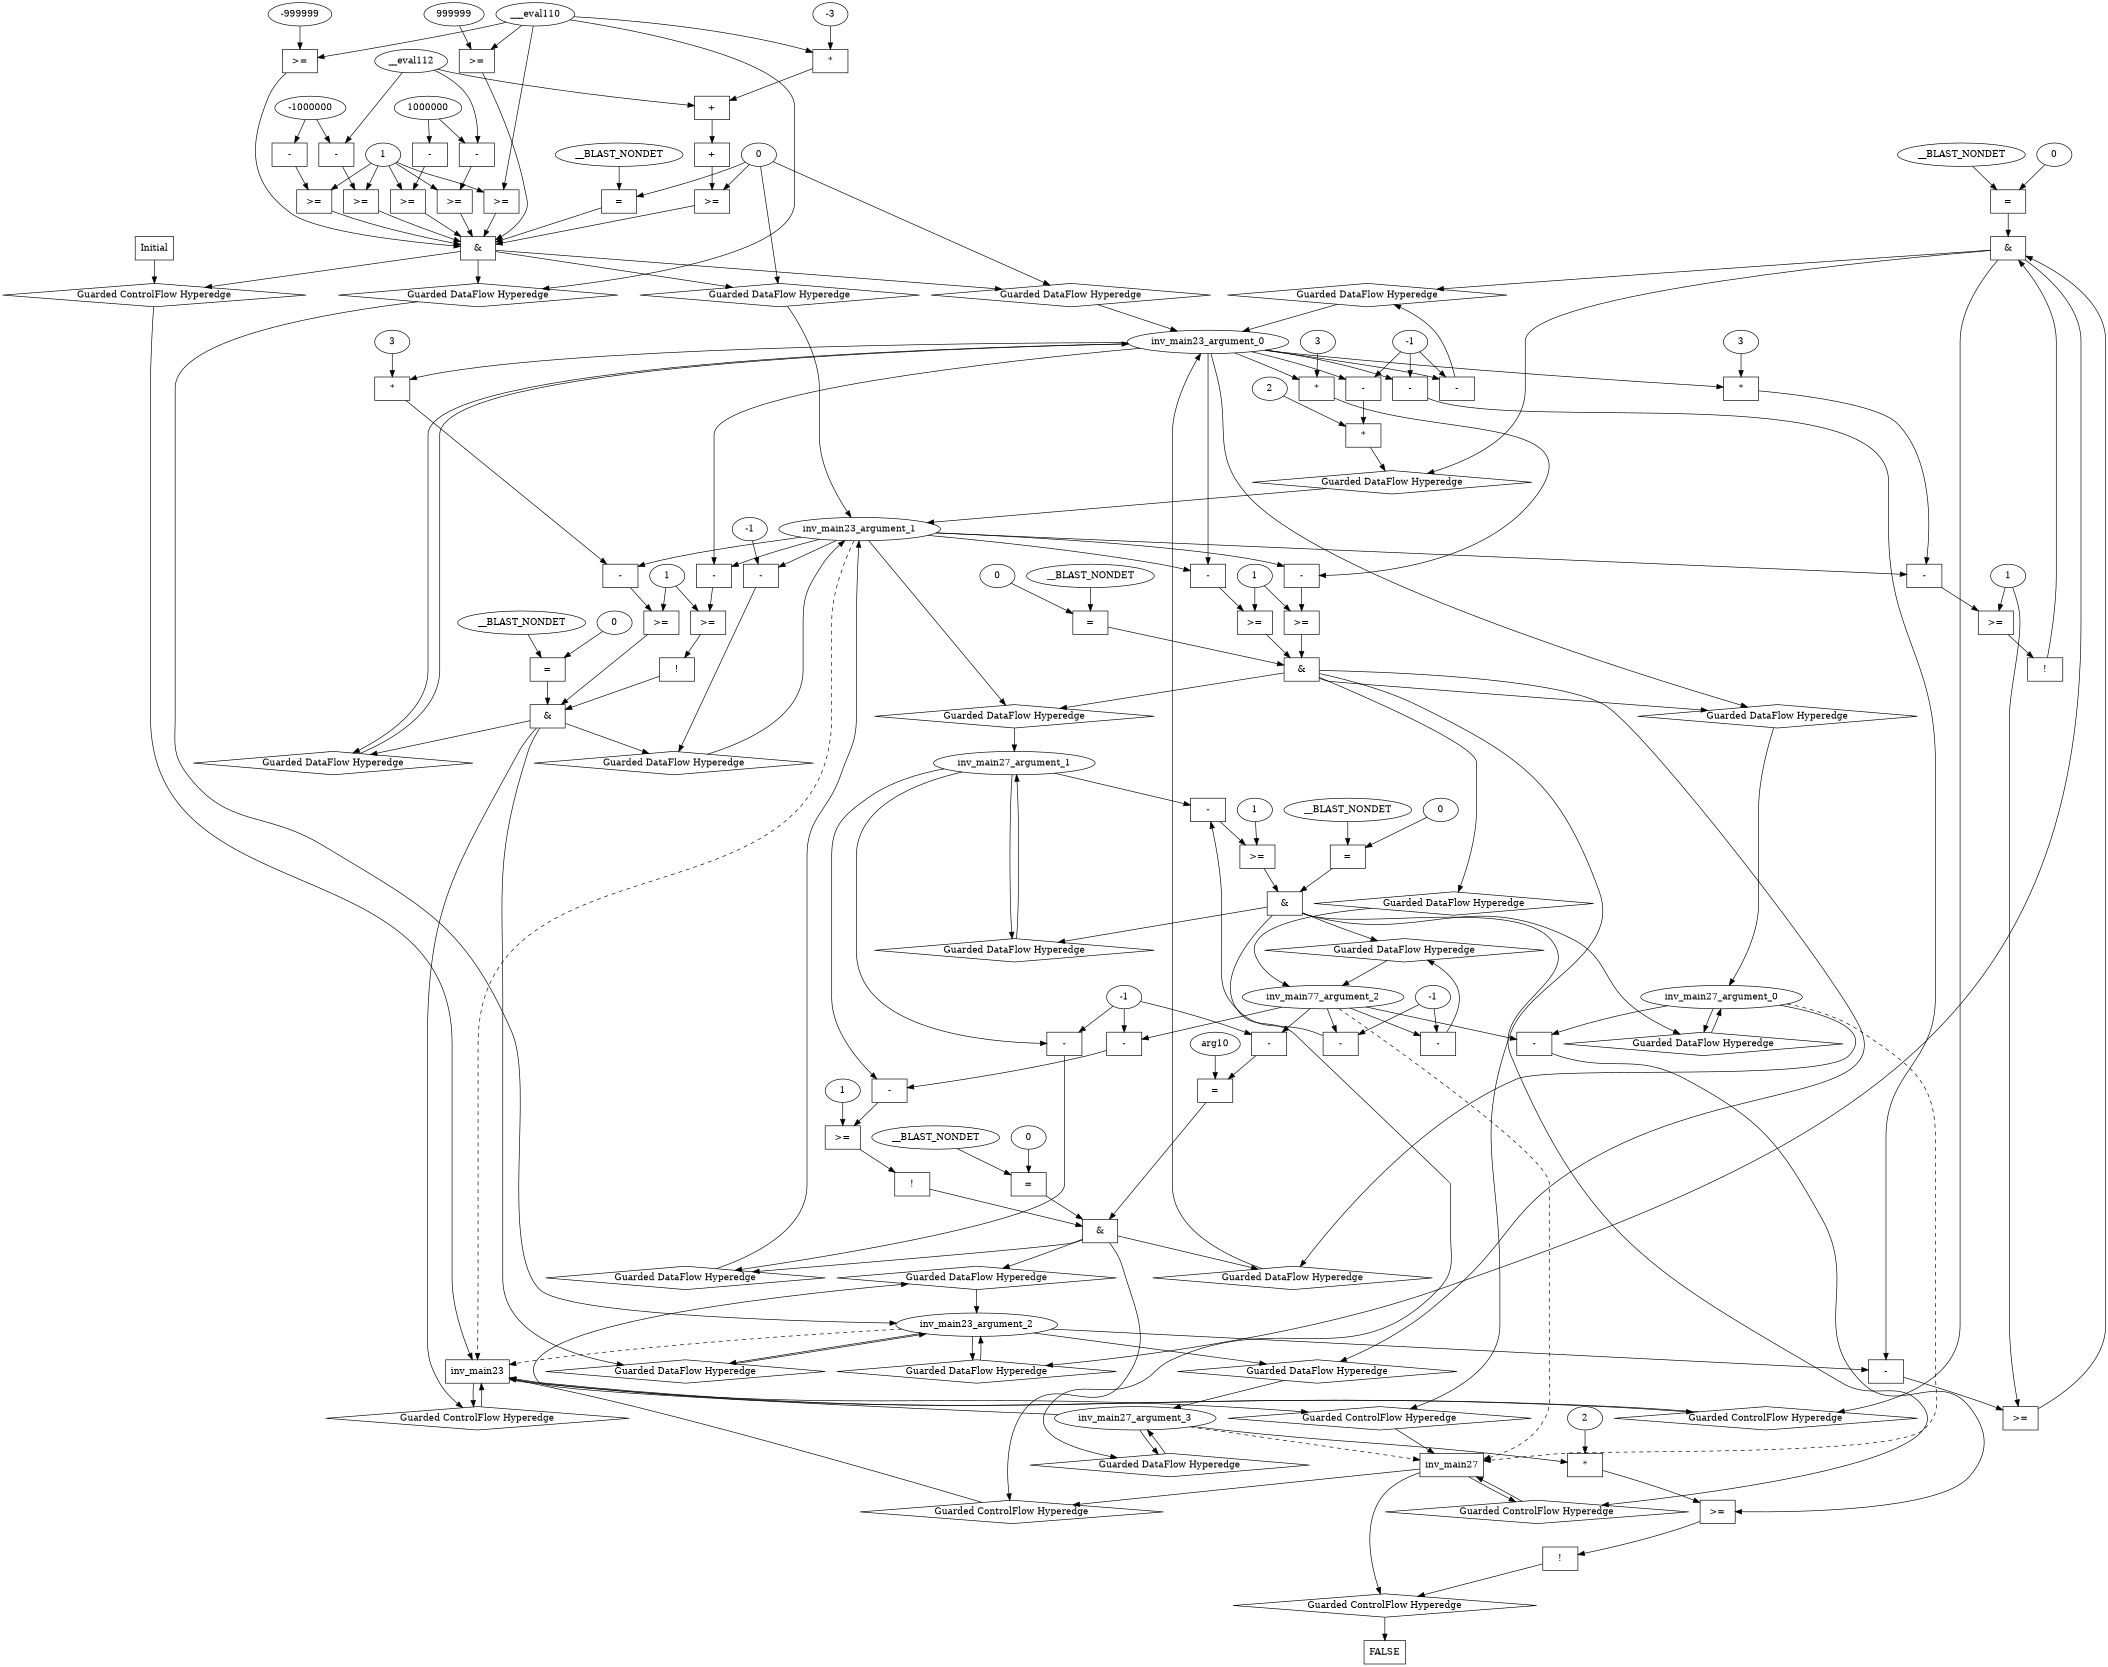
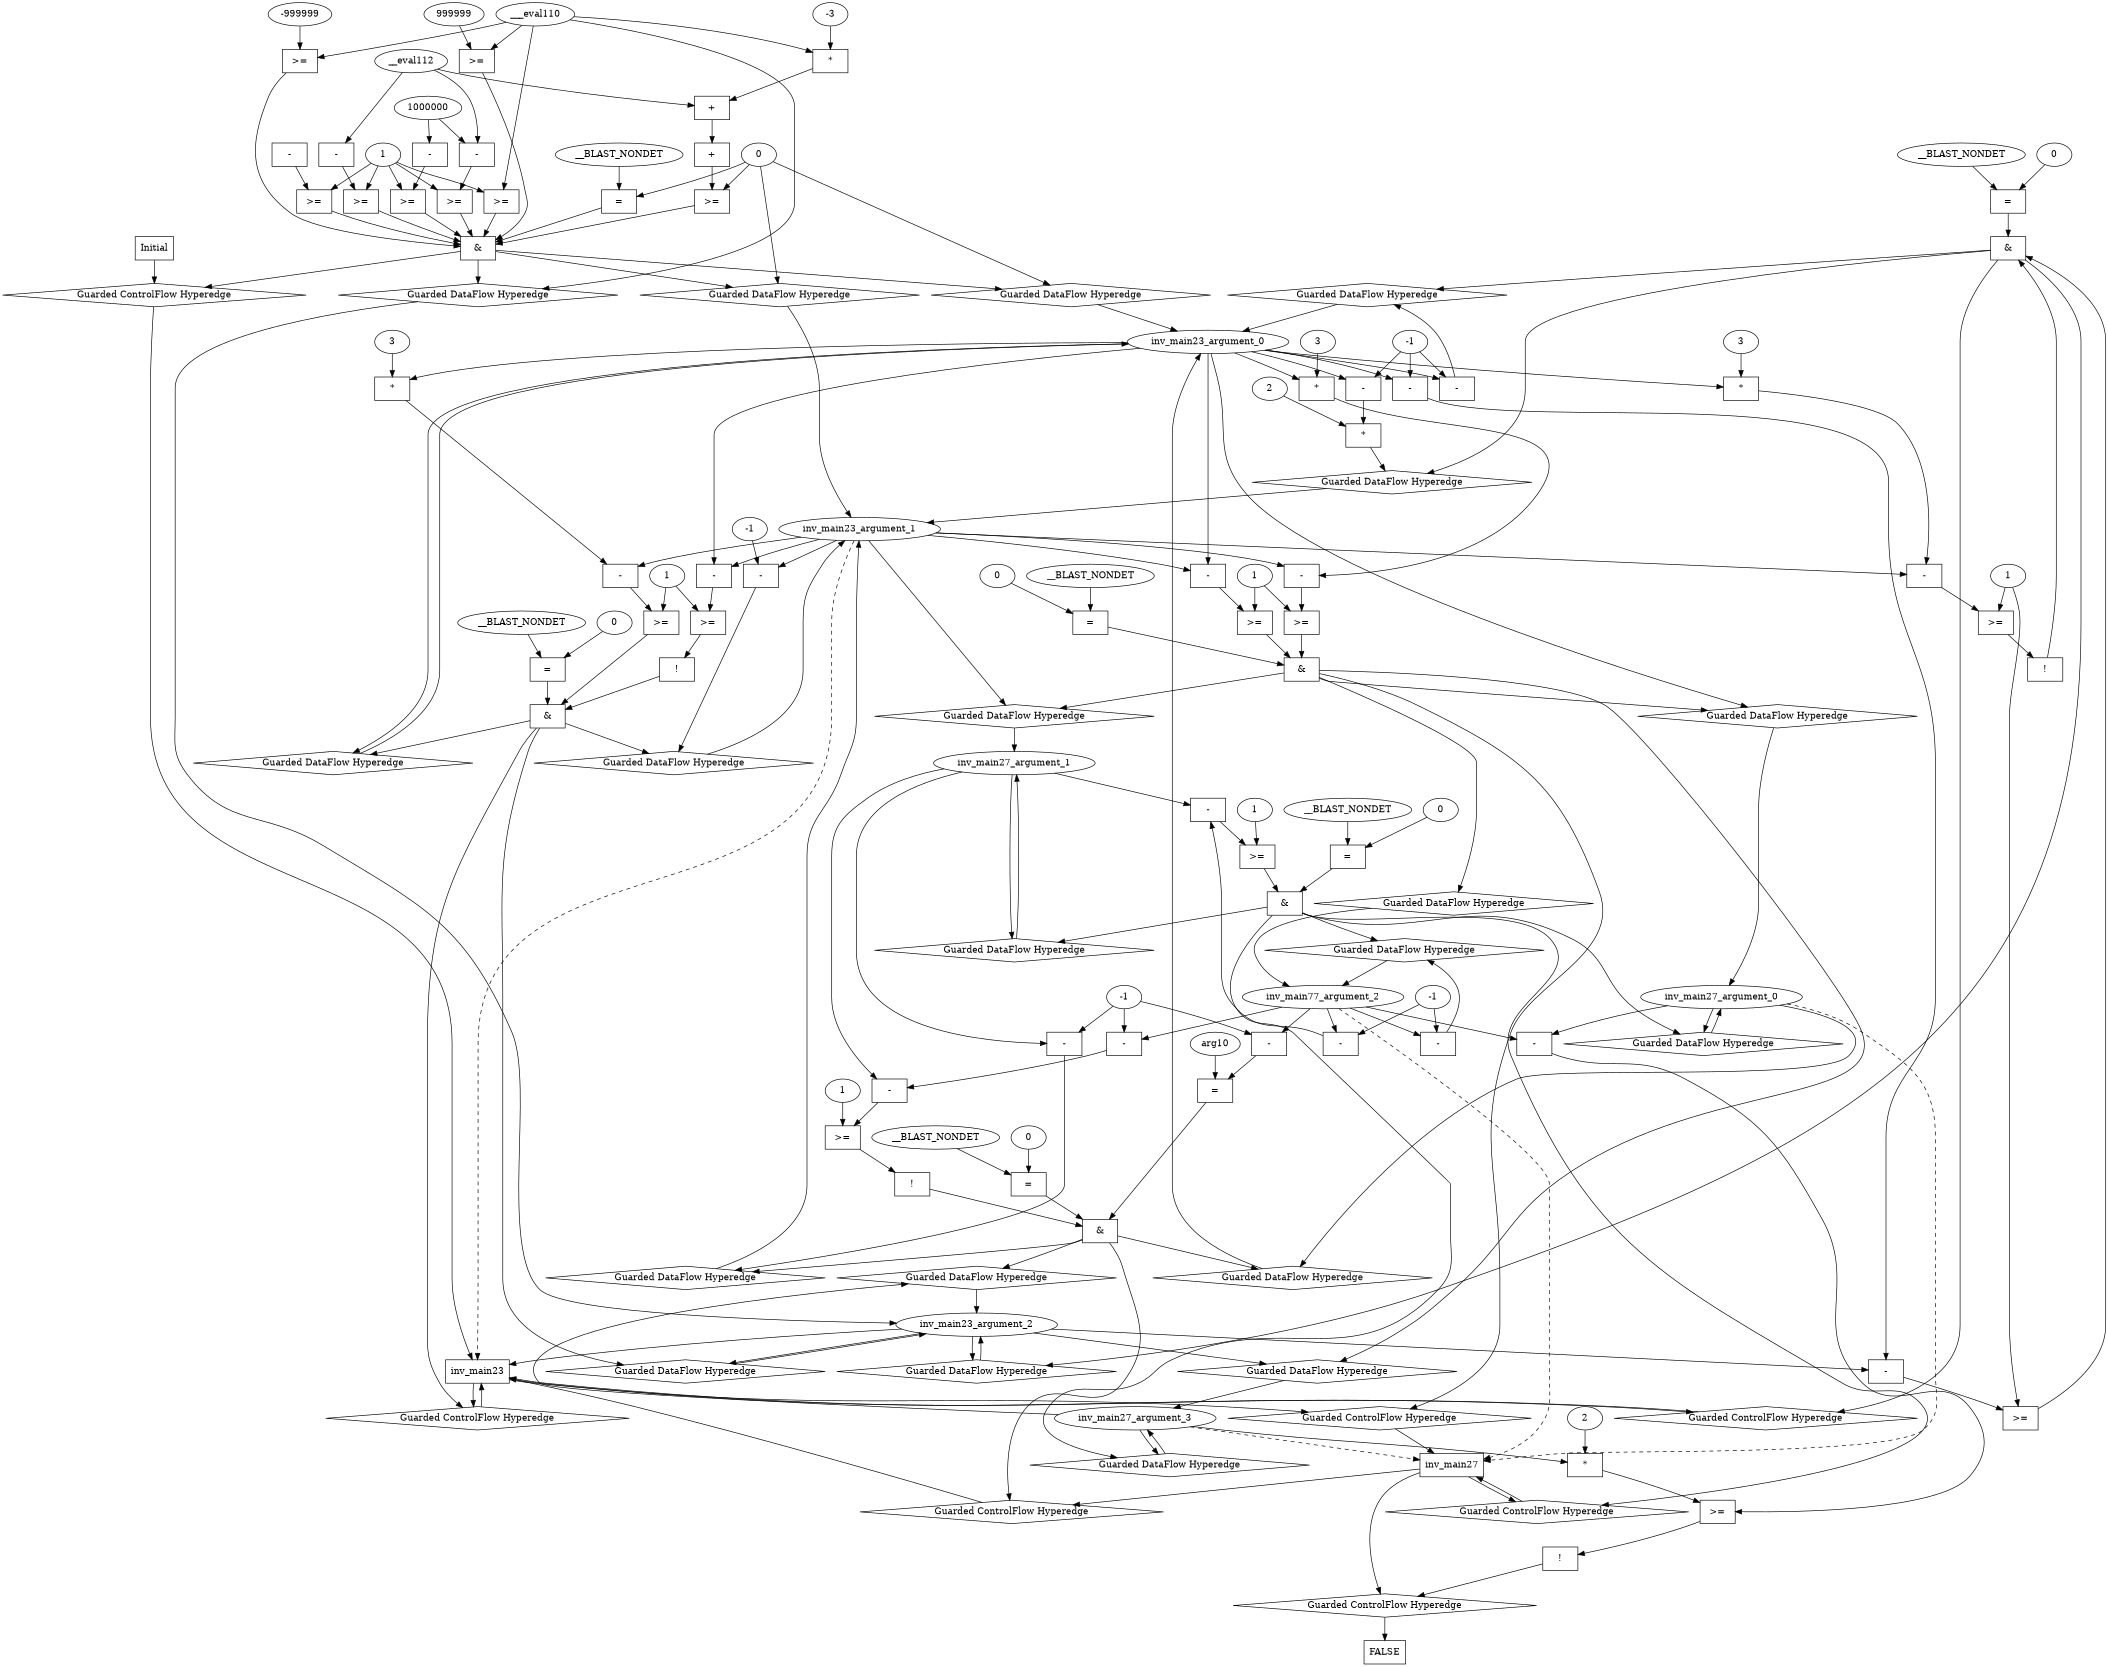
node "-1000000": removed
edge "inv_main23_argument_2" -> "inv_main23": style dashed -> solid
